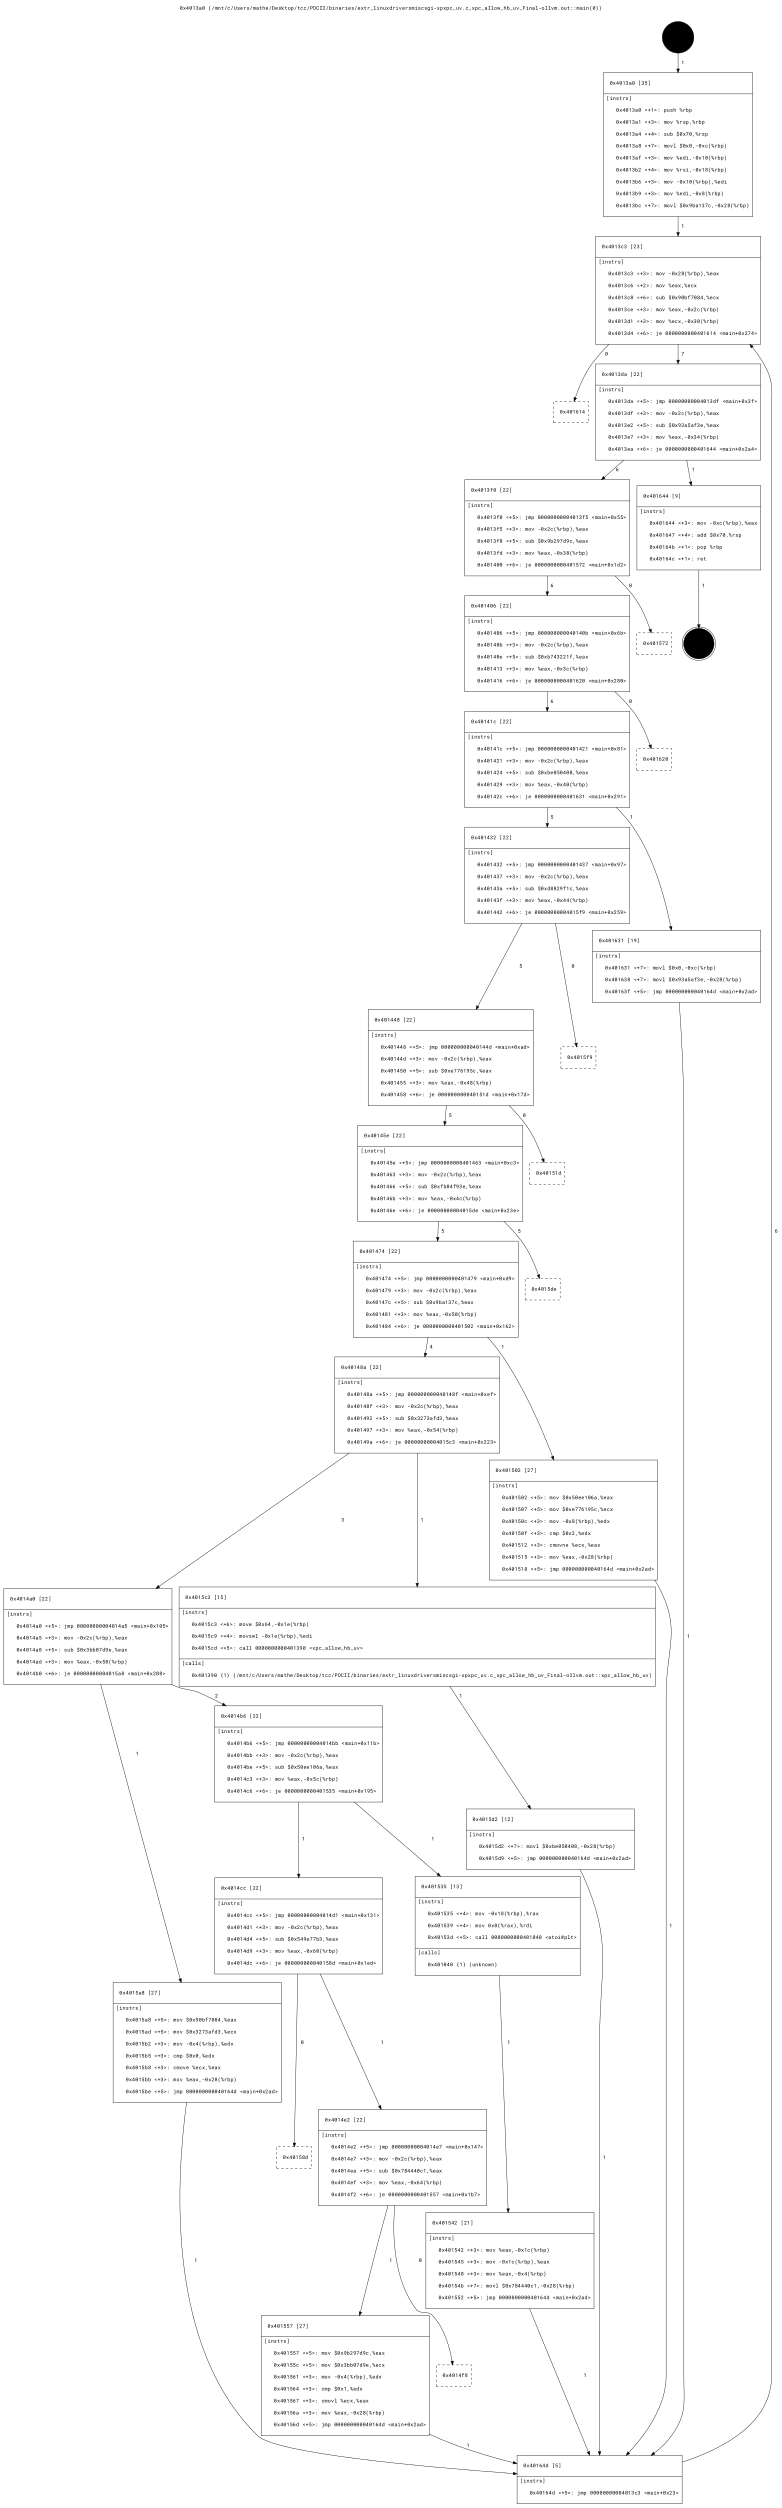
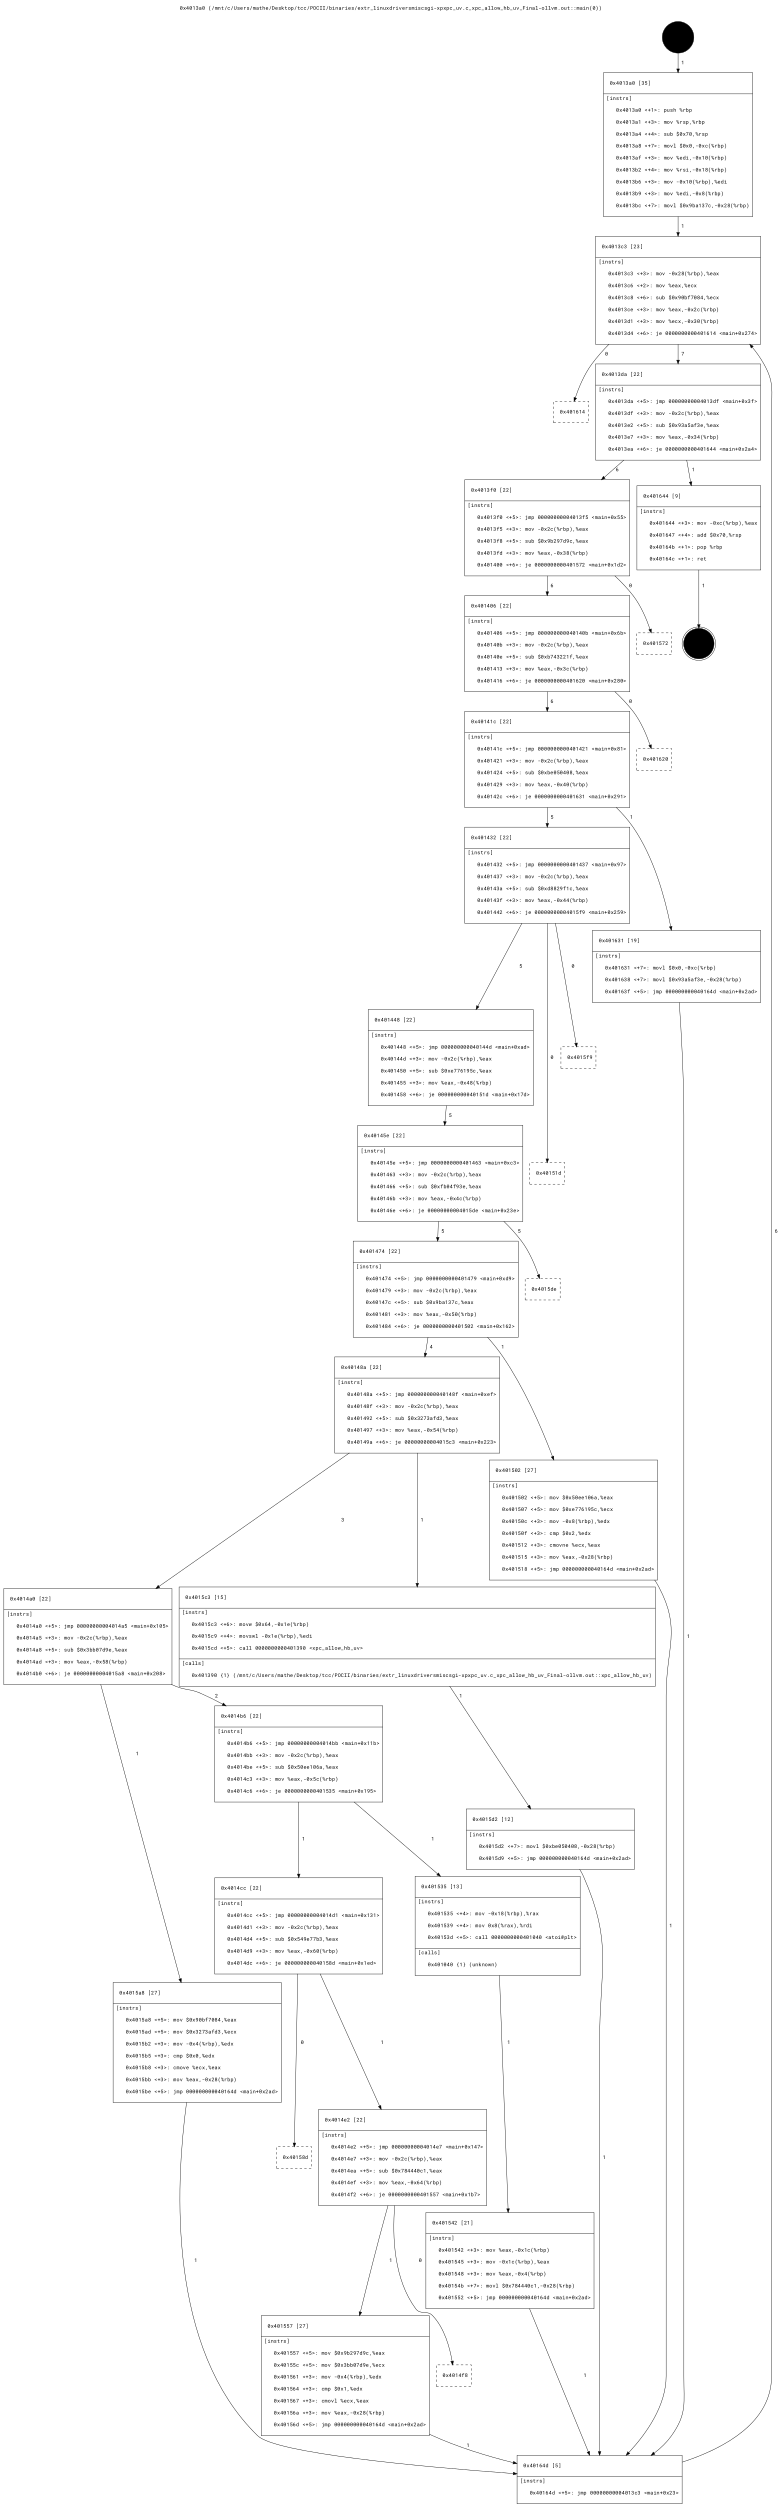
edge "0x401448 [22]" -> "0x40151d": now "0x401432 [22]" -> "0x40151d"
